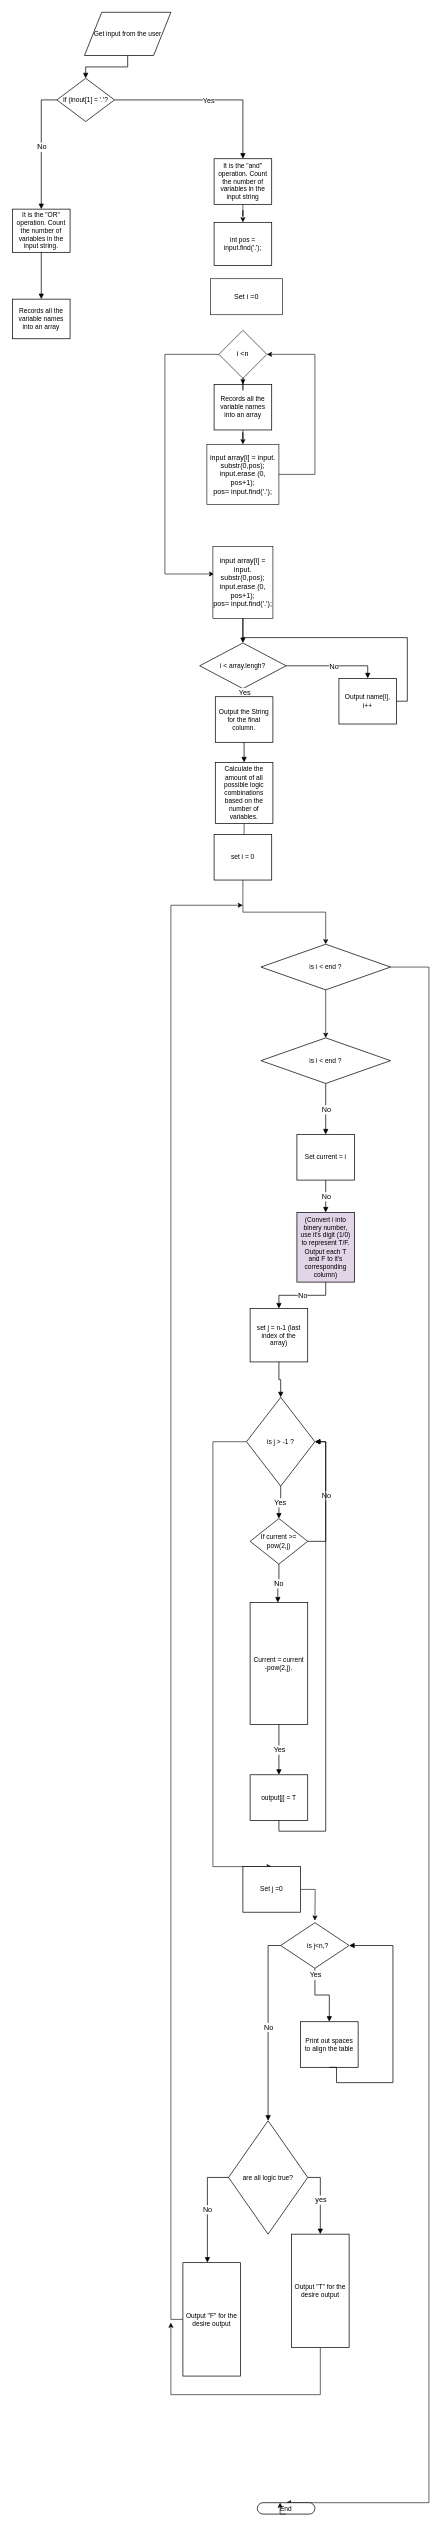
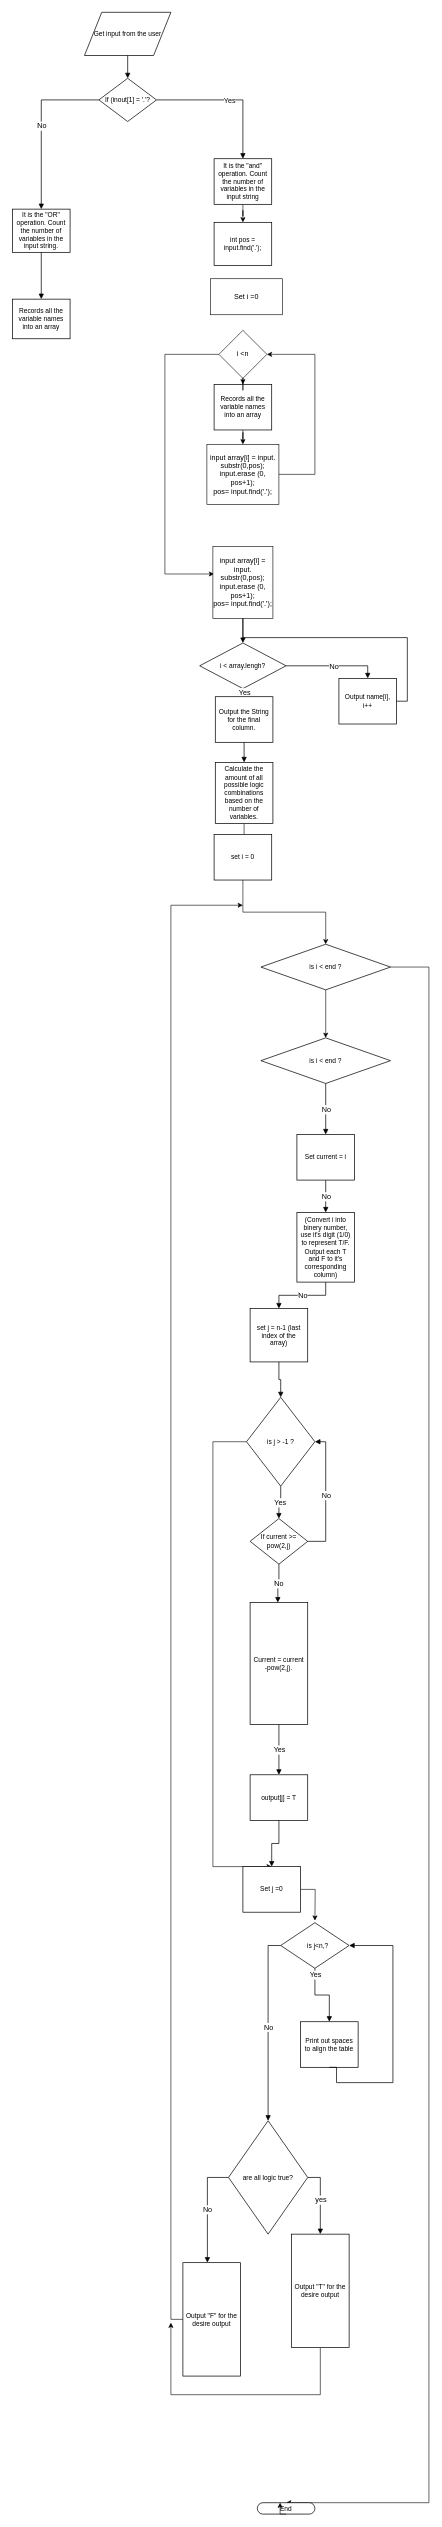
node "If (inout[1] = '.'?": moved (86, 100) -> (128, 100)
node "(Convert i into binery number, use it's digit (1/0) to represent T/F. Output each T and F to it's corresponding column)": fillcolor #e1d5e7 -> #ffffff
edge "output[j] = T" -> "is j > -1 ?": now "output[j] = T" -> "Set j =0"
